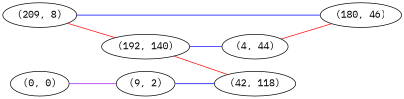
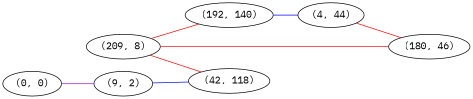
edge "(209, 8)" -- "(180, 46)": color blue -> red
edge "(192, 140)" -- "(42, 118)": now "(209, 8)" -- "(42, 118)"
